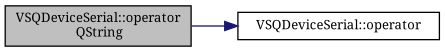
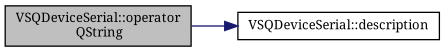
node "VSQDeviceSerial::operator": label "VSQDeviceSerial::operator" -> "VSQDeviceSerial::description"
